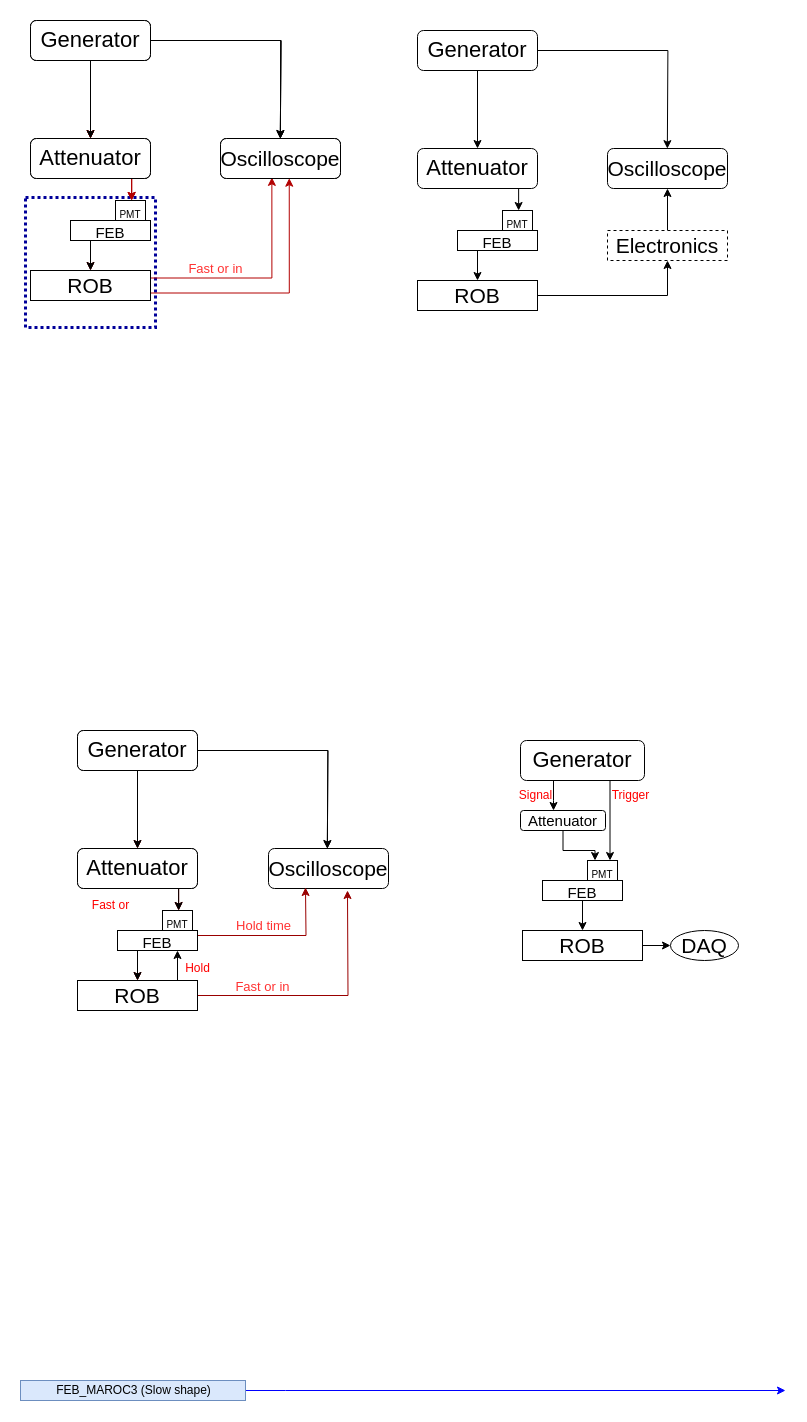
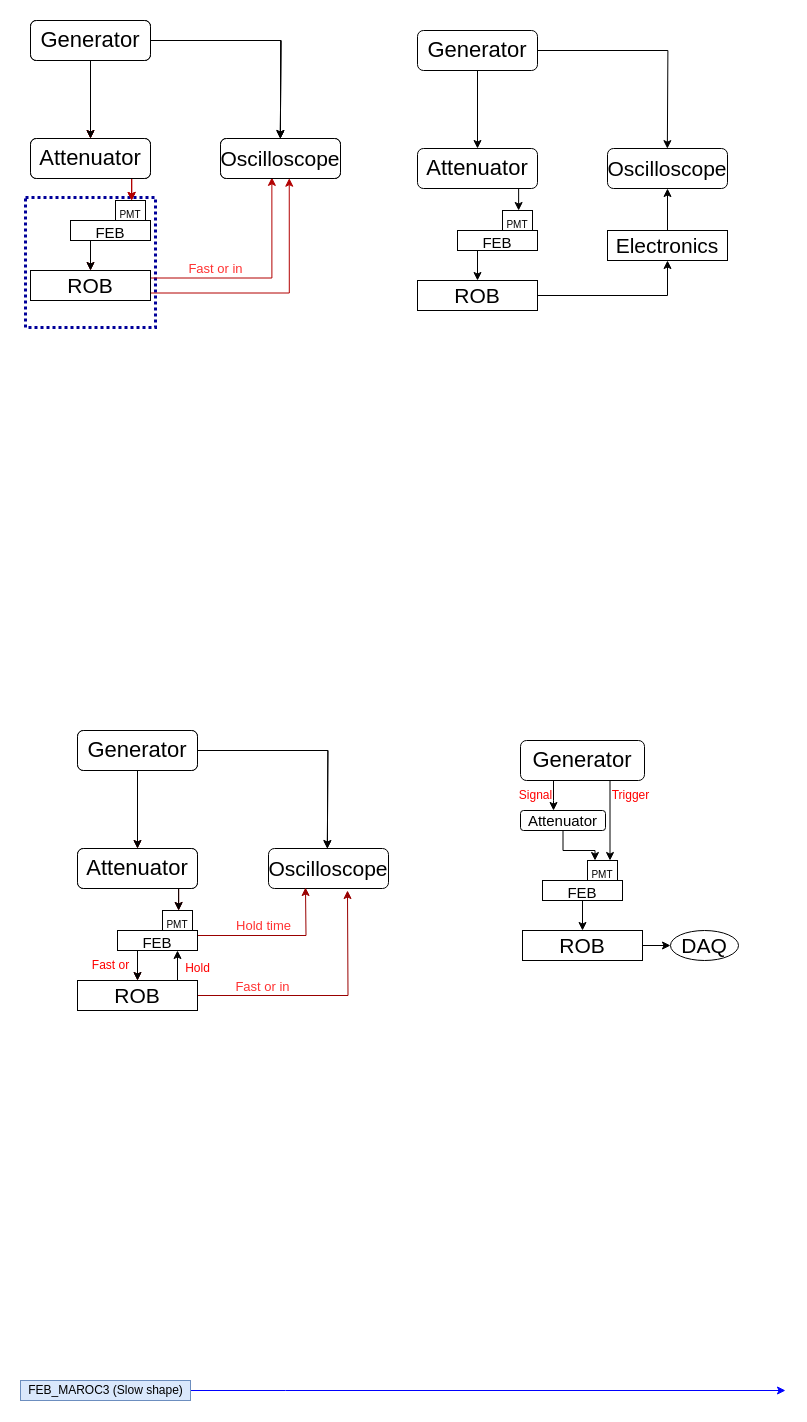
node "Electronics": style dashed -> solid
node "Fast or": moved (111, 906) -> (111, 966)
node "FEB_MAROC3 (Slow shape)": size 225x20 -> 170x20
